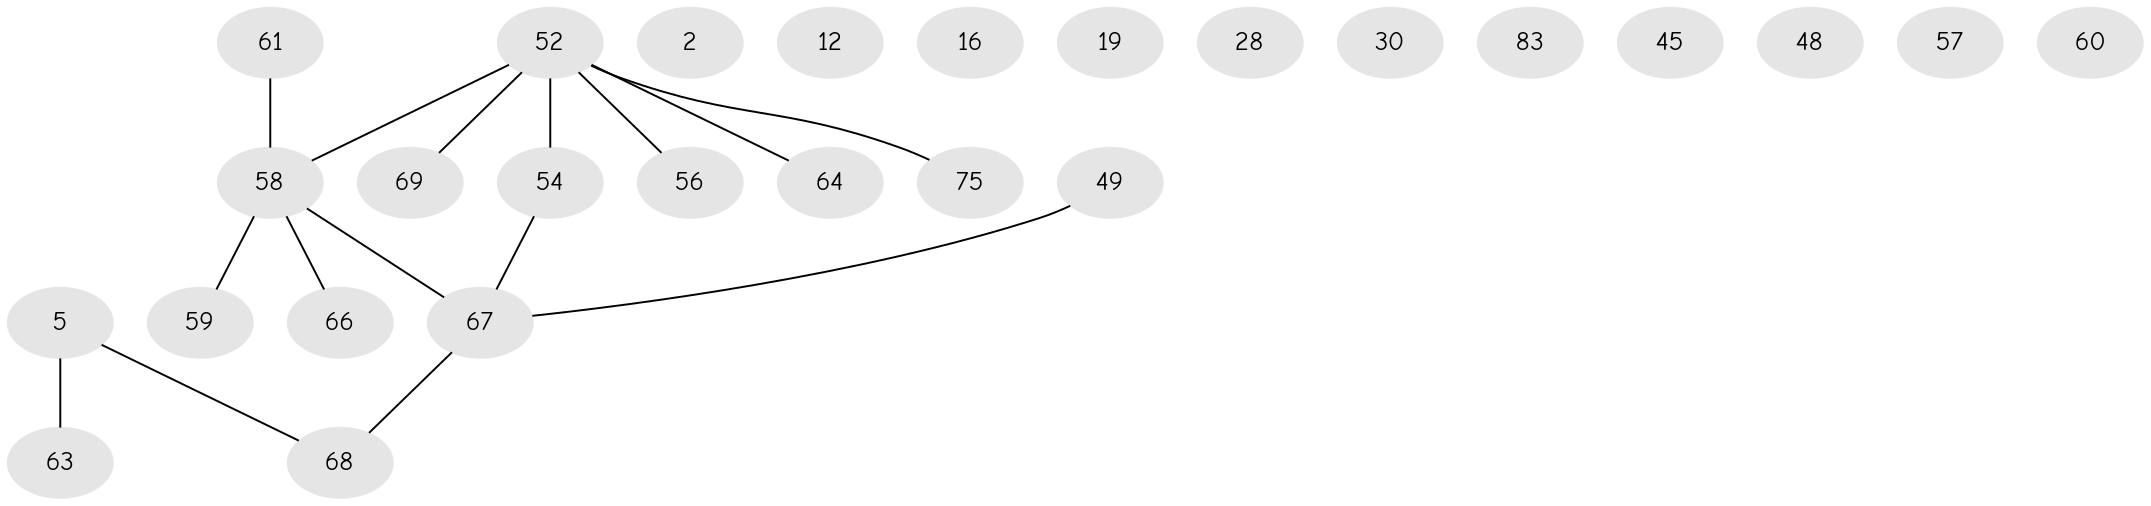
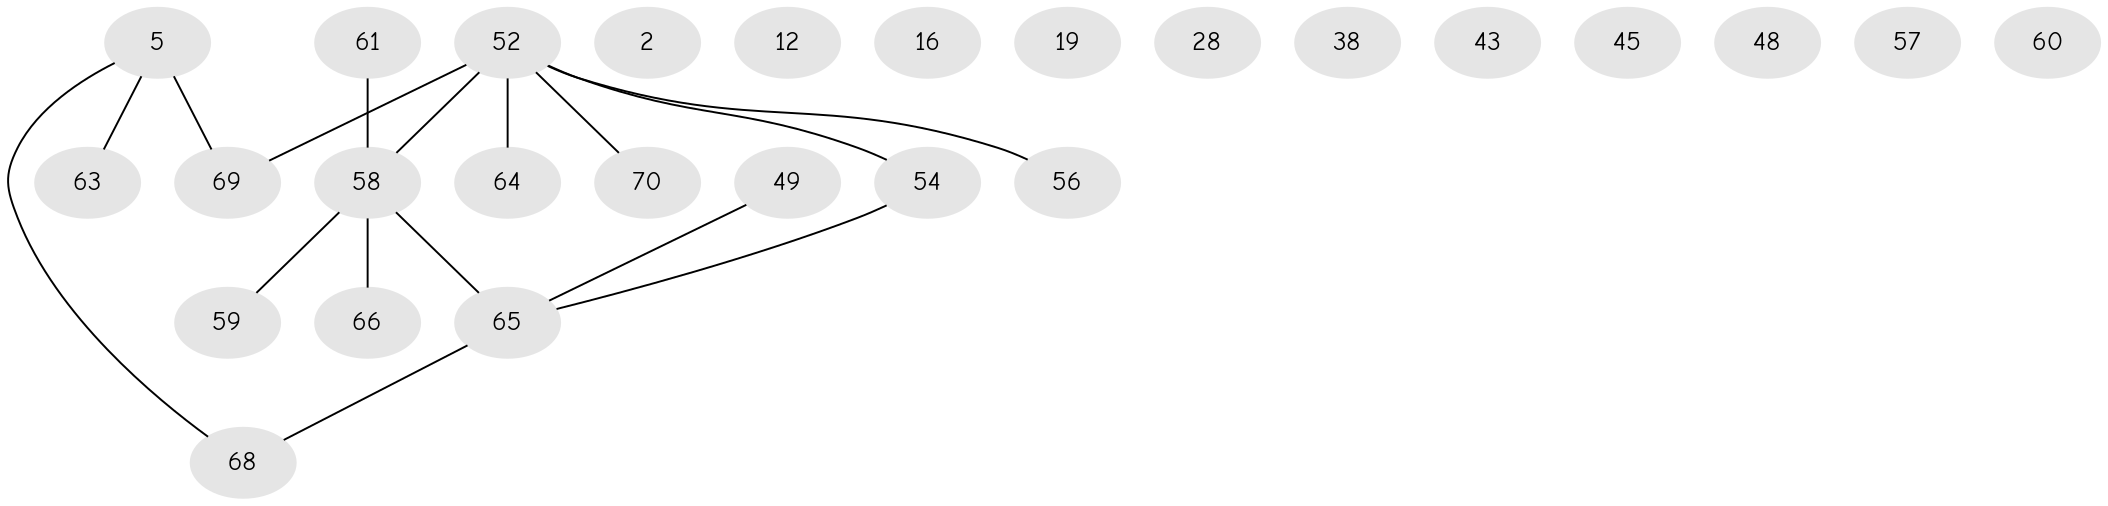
node "30": label "30" -> "38"
node "83": label "83" -> "43"
edge "5" -- "69": added
node "75": label "75" -> "70"
node "67": label "67" -> "65"
